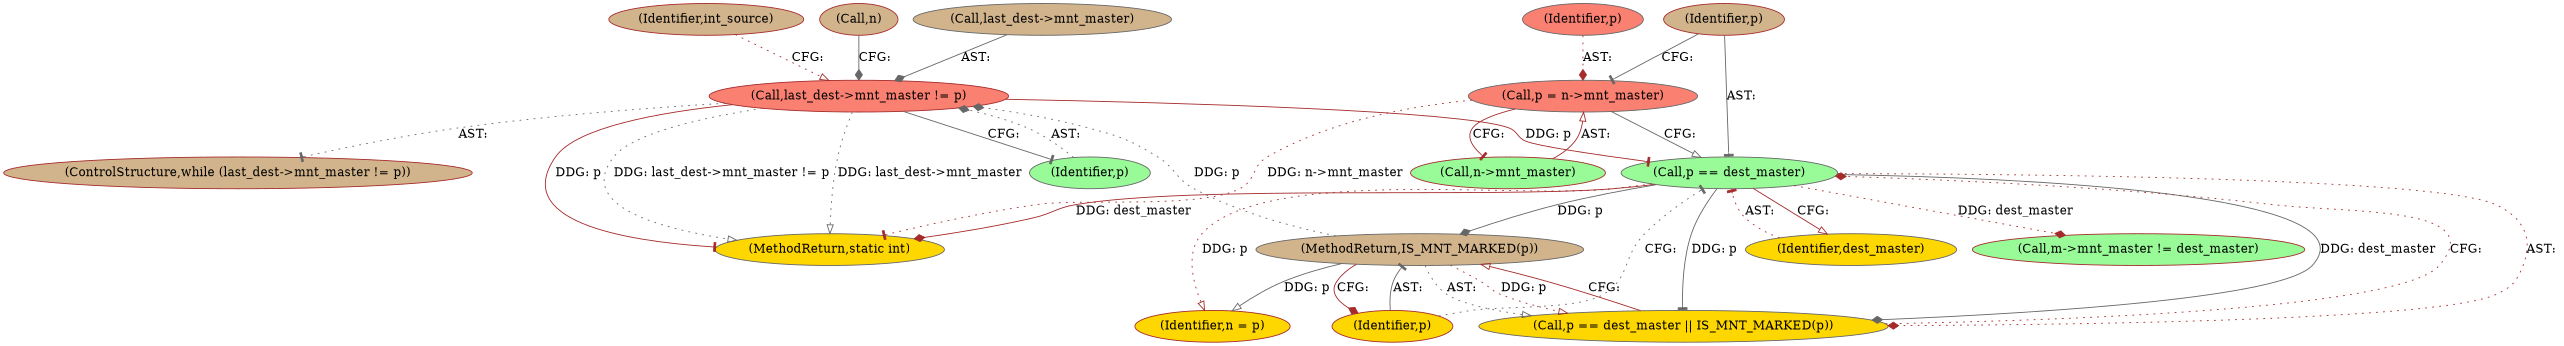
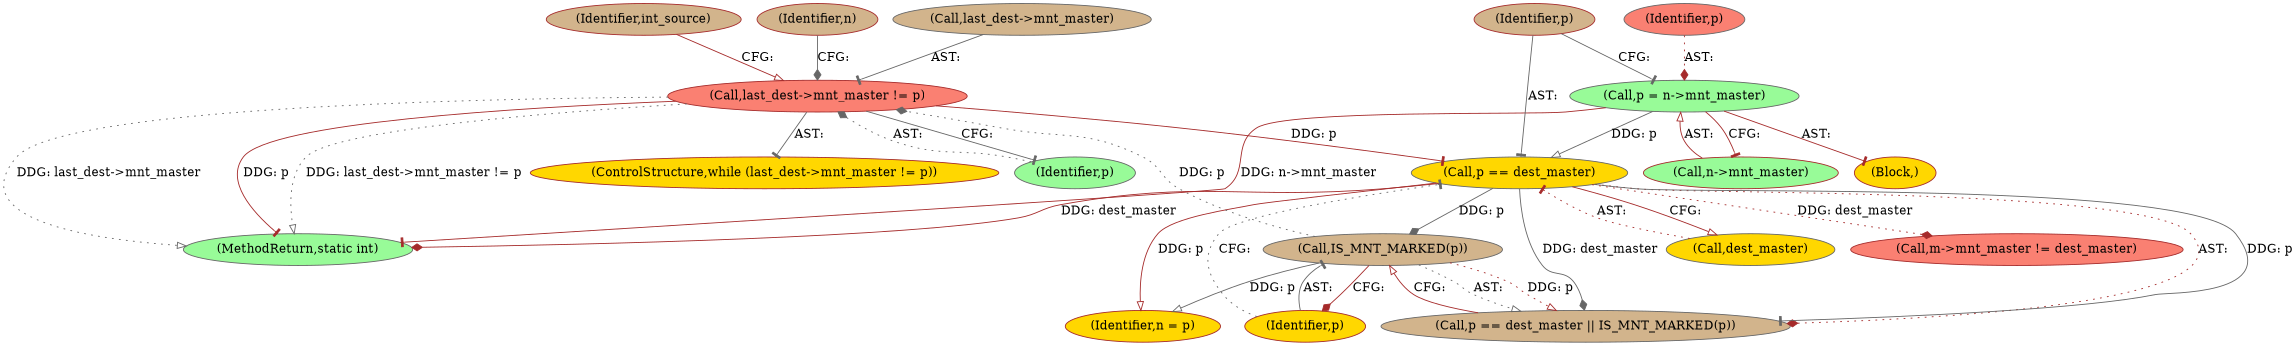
node "(Call,n)": label "(Call,n)" -> "(Identifier,n)"
edge "(Identifier,int_source)" -> "(Call,last_dest->mnt_master != p)": style dotted -> solid
edge "(Call,last_dest->mnt_master)" -> "(Call,last_dest->mnt_master != p)": arrowhead diamond -> tee
node "(Call,p = n->mnt_master)": fillcolor salmon -> palegreen
edge "(Call,last_dest->mnt_master != p)" -> "(ControlStructure,while (last_dest->mnt_master != p))": style dotted -> solid
edge "(Call,p = n->mnt_master)" -> "(Call,p == dest_master)": label "CFG: " -> "DDG: p"
node "(ControlStructure,while (last_dest->mnt_master != p))": fillcolor tan -> gold
node "(Call,p == dest_master)": fillcolor palegreen -> gold
node "(Block,)": added
edge "(Call,p = n->mnt_master)" -> "(MethodReturn,static int)": style dotted -> solid
edge "(Call,p == dest_master)" -> "(Identifier,n = p)": style dotted -> solid
edge "(Call,p == dest_master || IS_MNT_MARKED(p))" -> "(Call,p == dest_master)": removed, label "CFG:"
node "(MethodReturn,static int)": fillcolor gold -> palegreen
node "(MethodReturn,IS_MNT_MARKED(p))": label "(MethodReturn,IS_MNT_MARKED(p))" -> "(Call,IS_MNT_MARKED(p))"
node "(Identifier,dest_master)": label "(Identifier,dest_master)" -> "(Call,dest_master)"
node "(Call,m->mnt_master != dest_master)": fillcolor palegreen -> salmon
node "(Call,p == dest_master || IS_MNT_MARKED(p))": fillcolor gold -> tan
